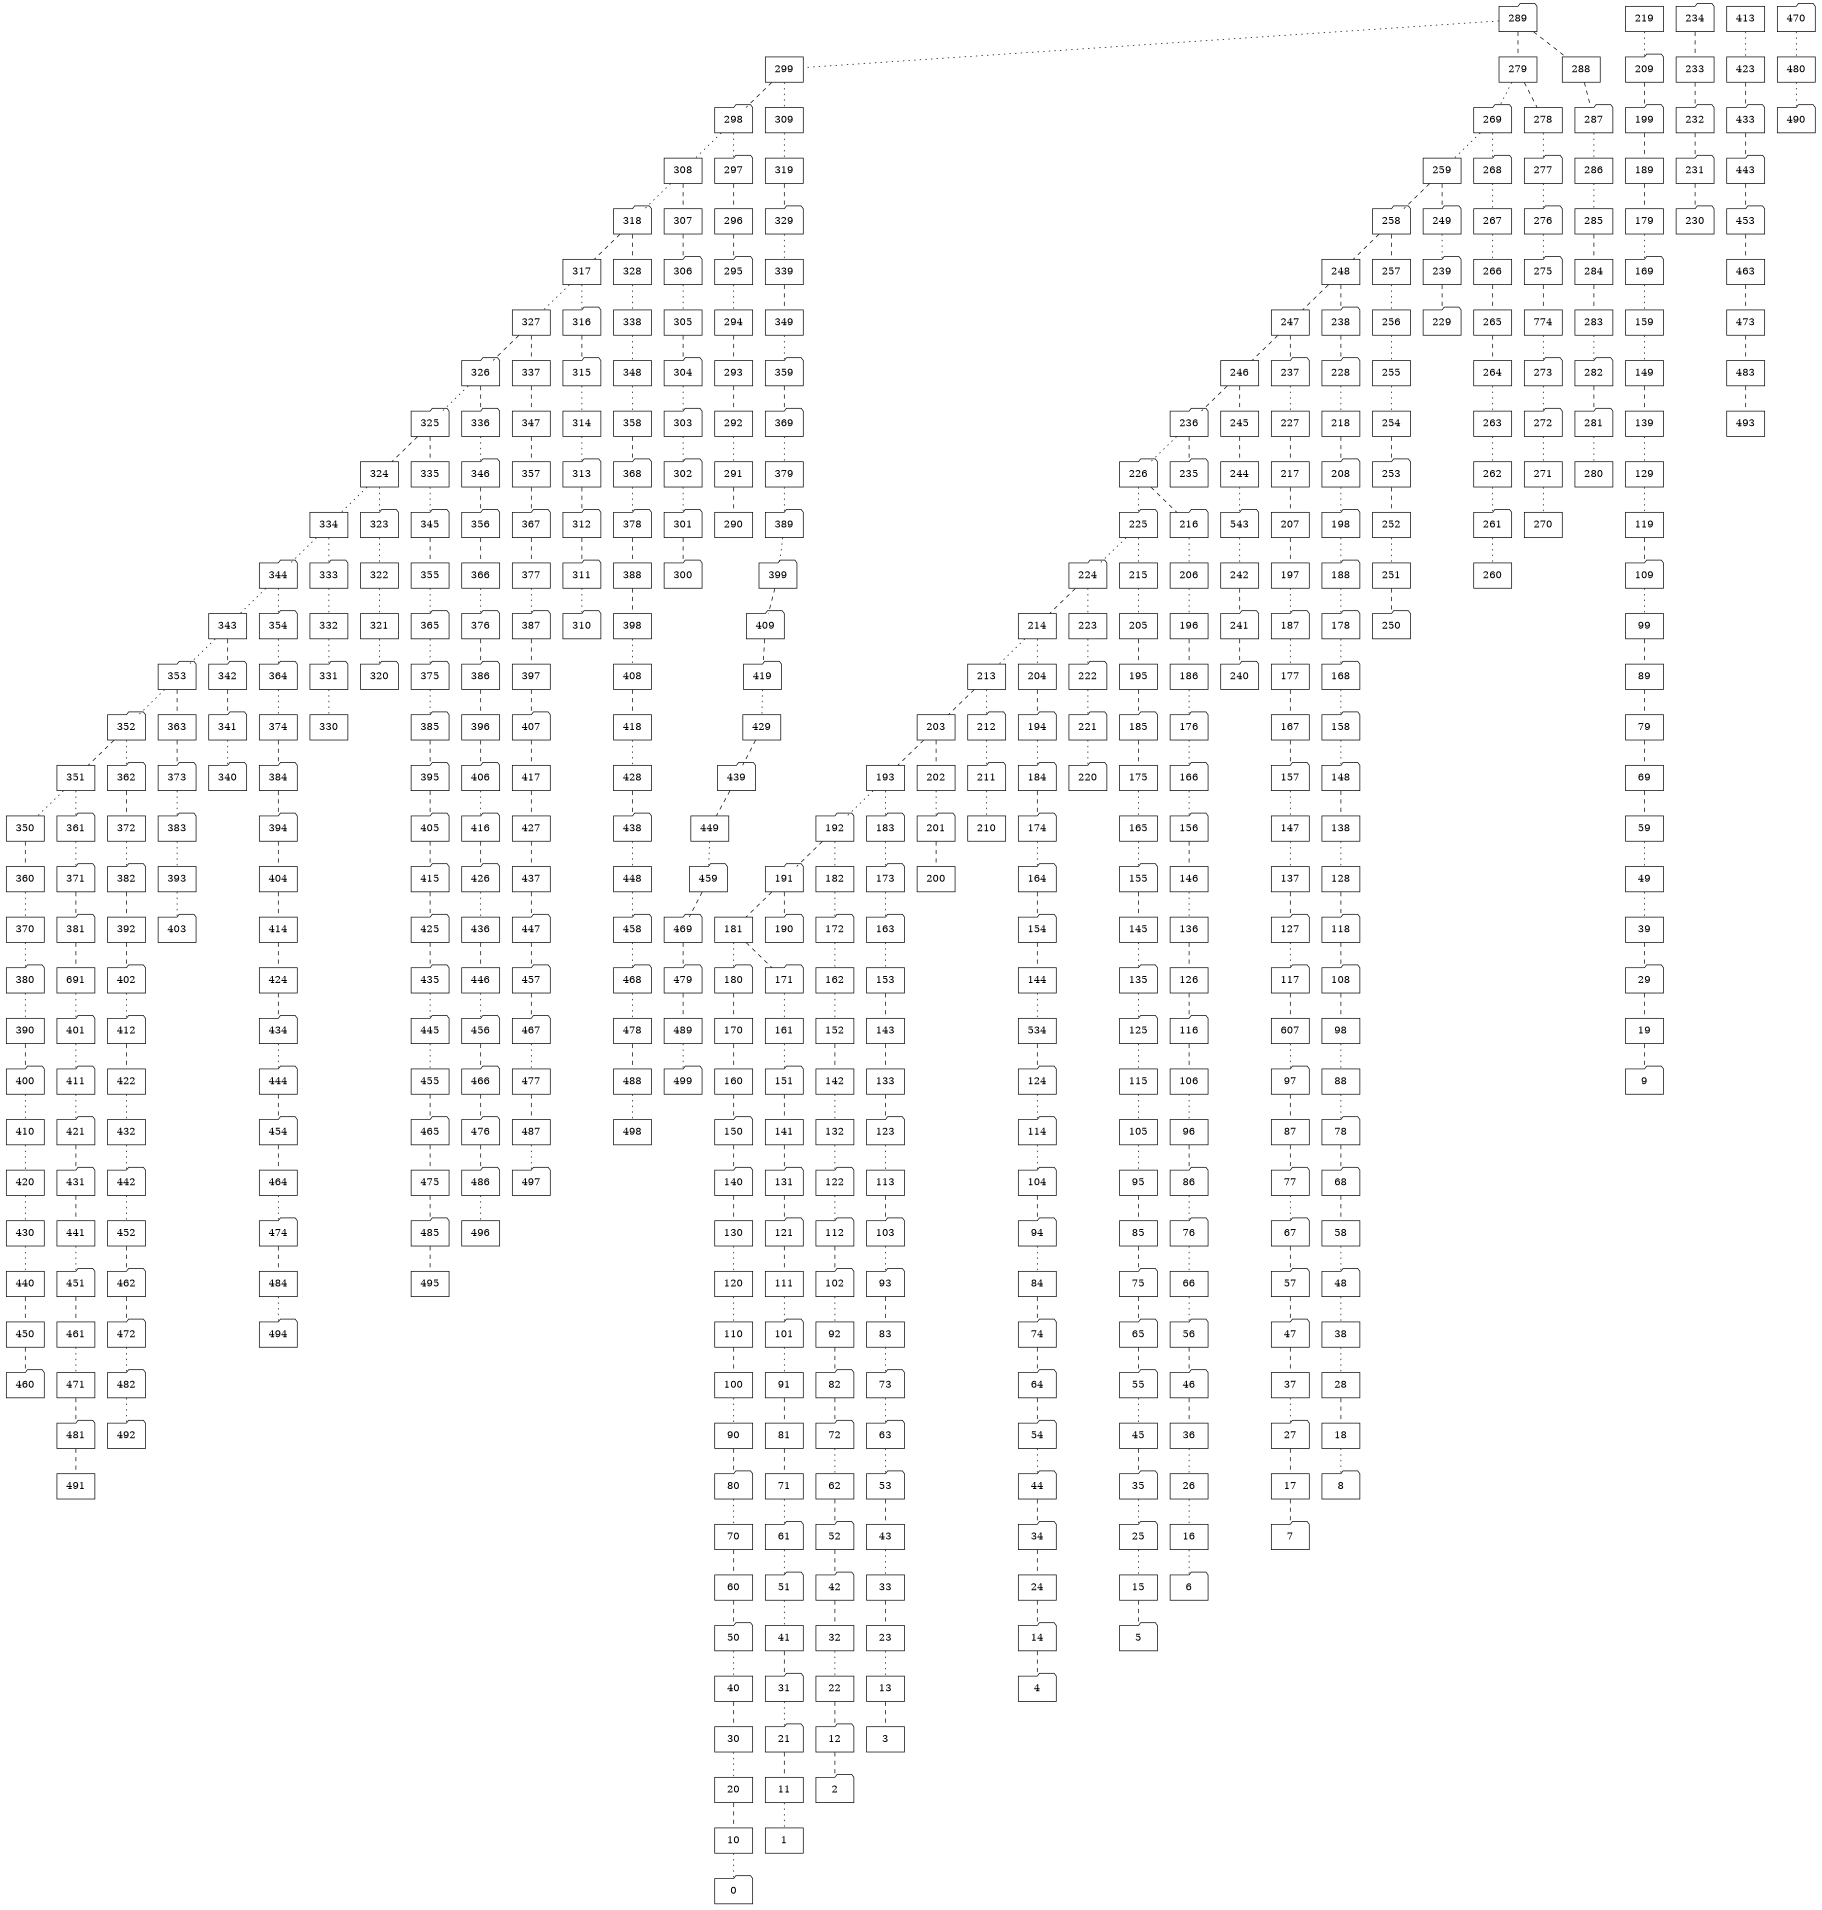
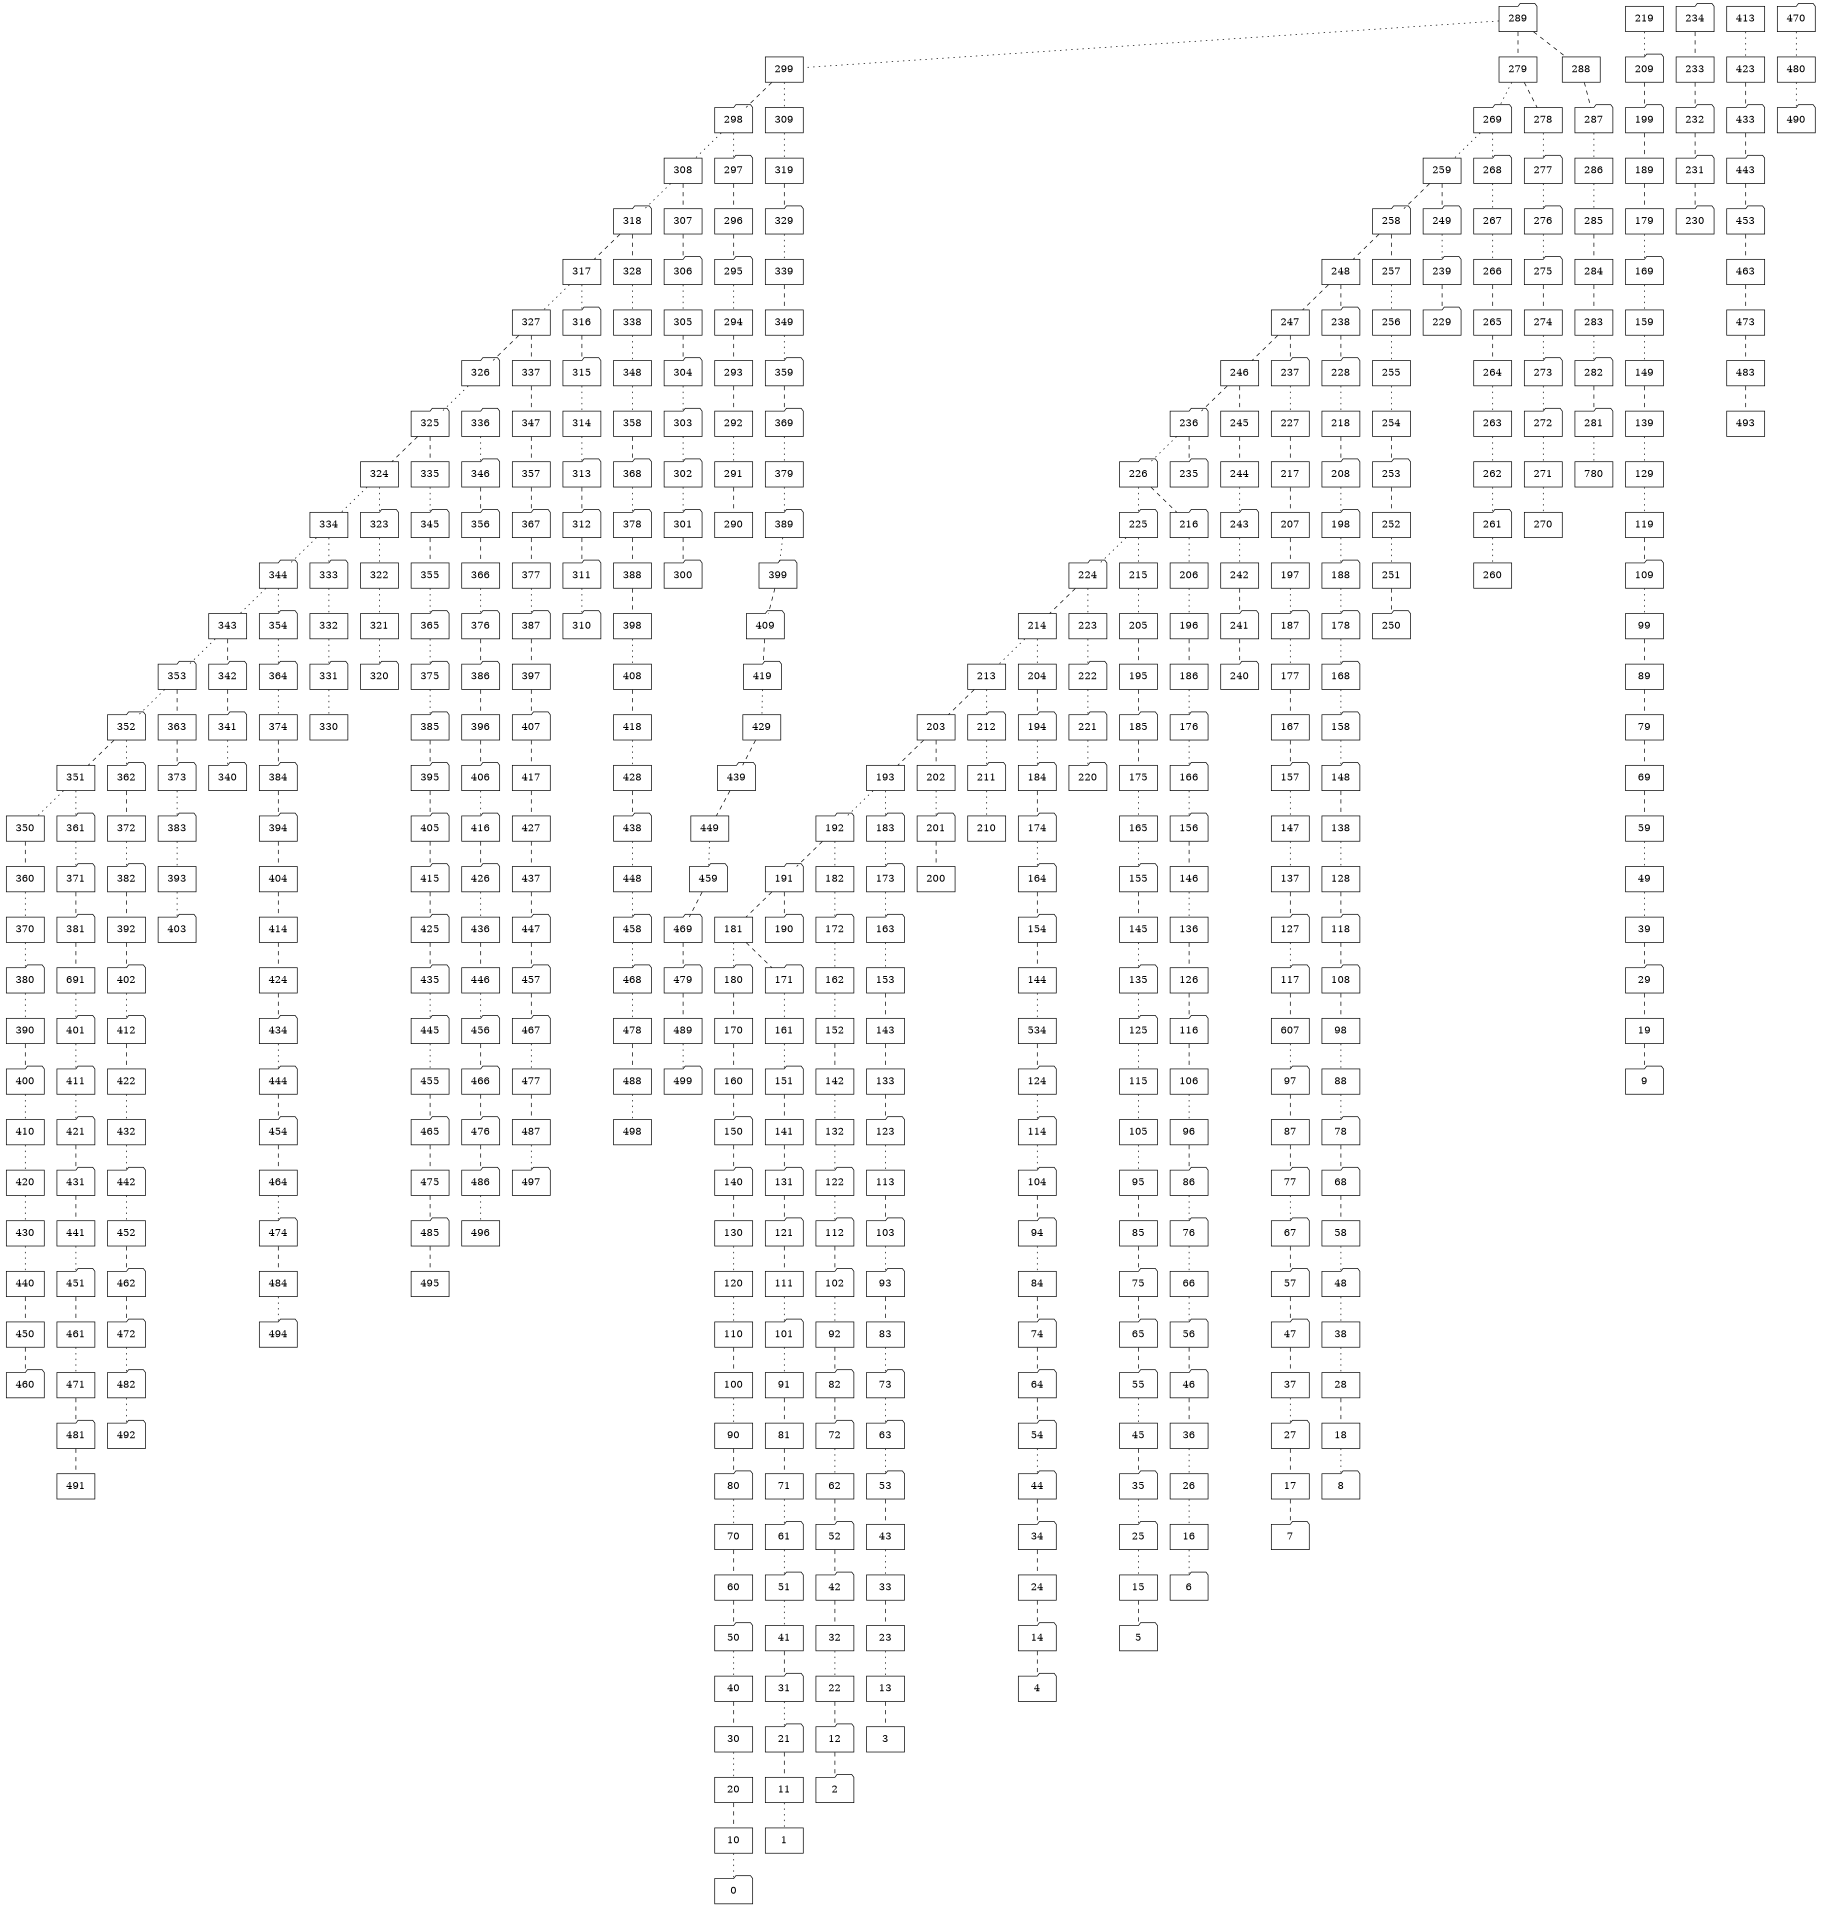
node "774": label "774" -> "274"
edge "326" -- "336": removed
node "280": label "280" -> "780"
node "543": label "543" -> "243"
